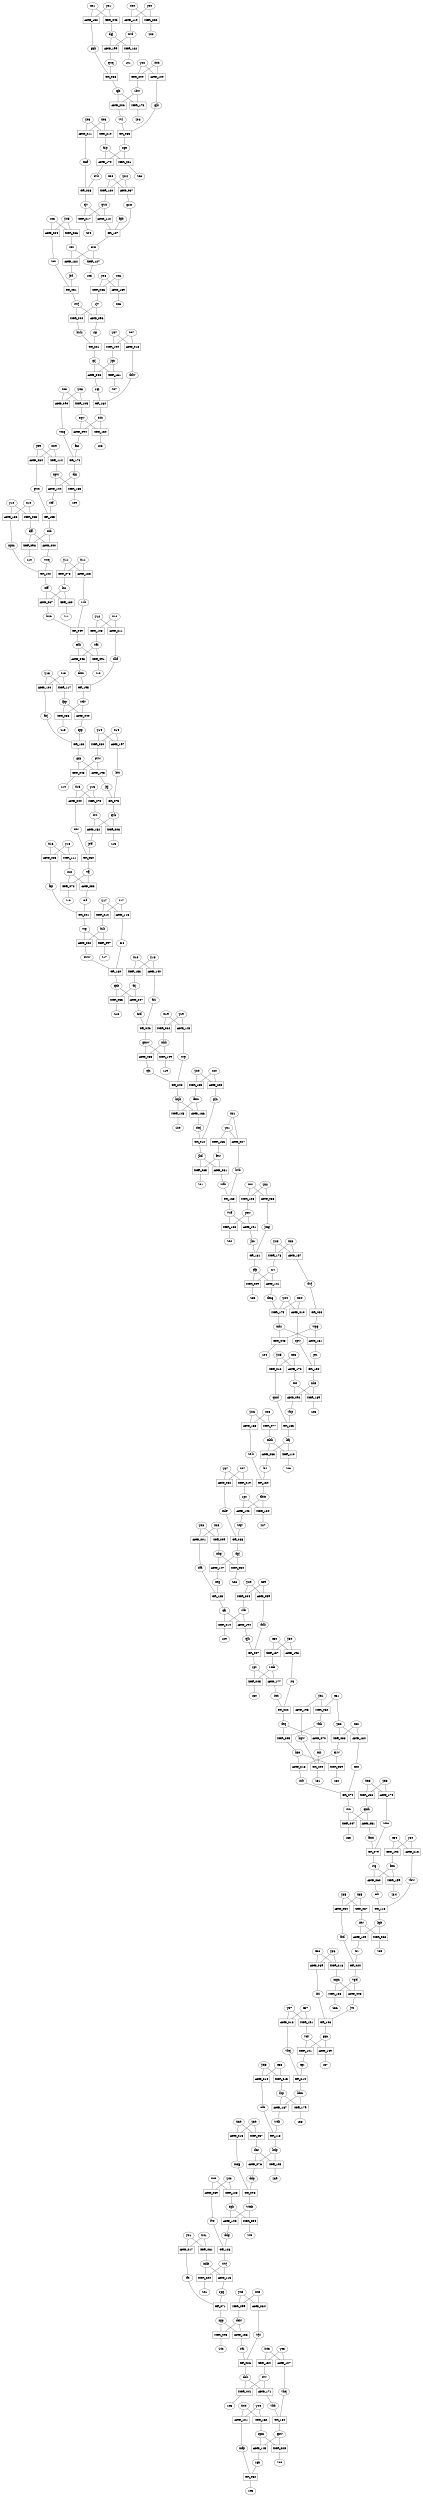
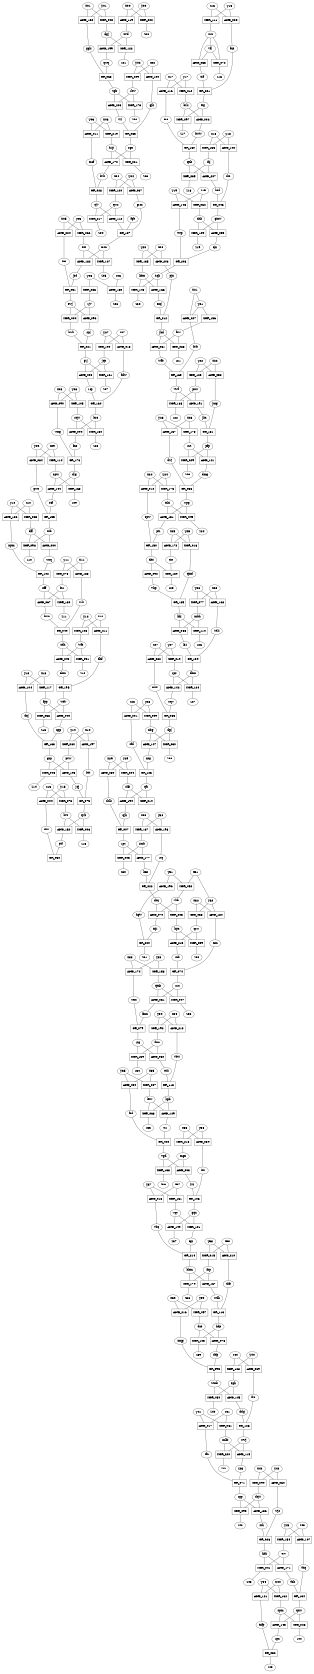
node "XOR_127": shape ellipse -> box
edge "x06" -- "XOR_086": removed
edge "OR_050" -- "vfj": now "srn" -- "vfj"
edge "dmg" -- "XOR_175": now "dmg" -- "OR_036"
edge "tnt" -- "AND_092": removed
node "z29": removed
